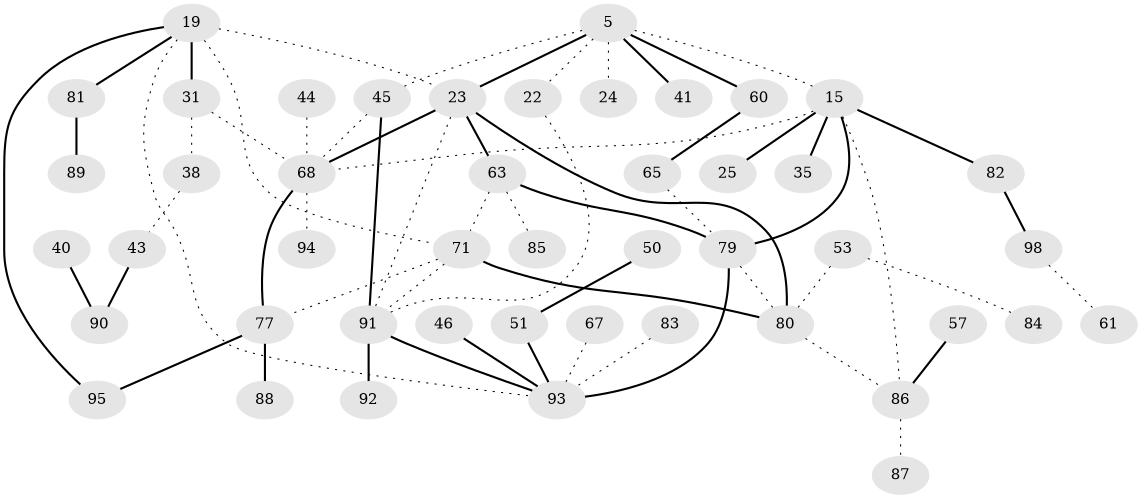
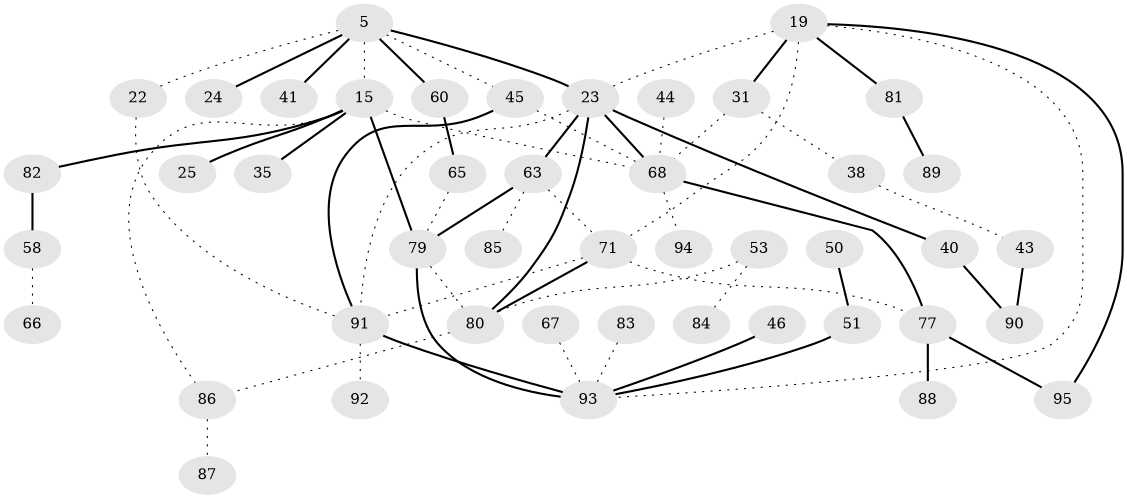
edge "5" -- "24": style dotted -> bold
edge "23" -- "40": added
node "98": label "98" -> "58"
node "57": removed
node "61": label "61" -> "66"
edge "91" -- "92": style bold -> dotted
